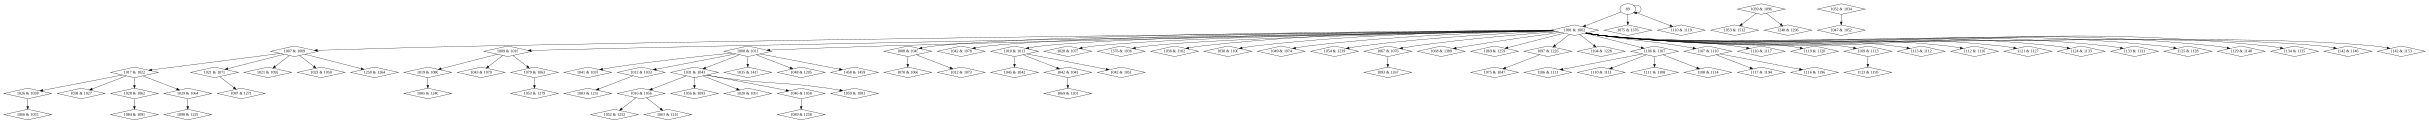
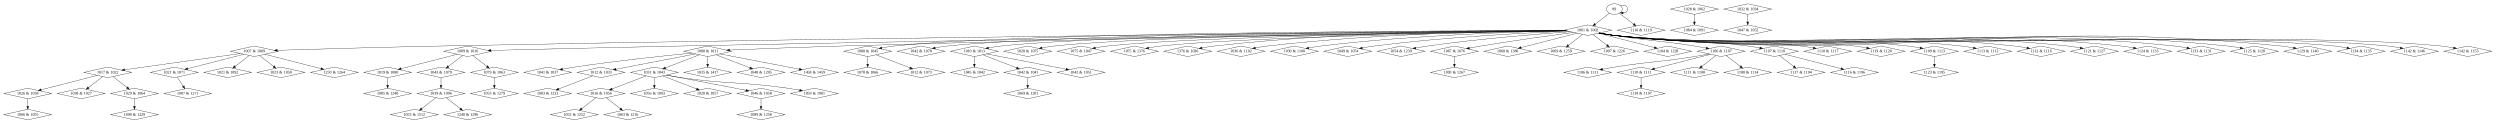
edge "89" -> "1075 & 1376": now "1001 & 1002" -> "1075 & 1376"
edge "1097 & 1226" -> "1075 & 1047": now "1001 & 1002" -> "1075 & 1047"
edge "1017 & 1022" -> "1028 & 1062": removed
edge "1043 & 1079" -> "1039 & 1096": added
node "1118 & 1197": added
